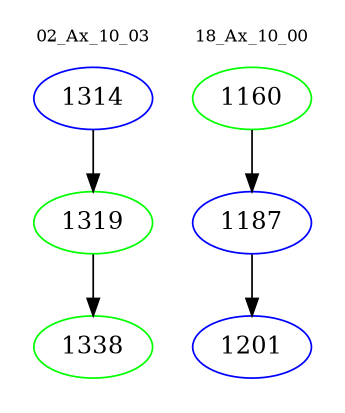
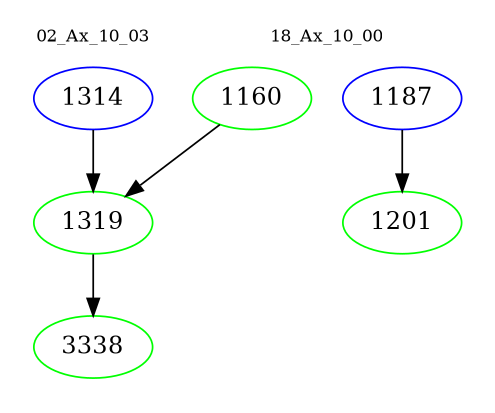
edge "1160" -> "1187": now "1160" -> "1319"
node "1338": label "1338" -> "3338"
node "1201": color blue -> green
